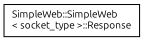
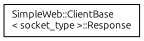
node "SimpleWeb::SimpleWeb < socket_type >::Response": label "SimpleWeb::SimpleWeb < socket_type >::Response" -> "SimpleWeb::ClientBase < socket_type >::Response"
